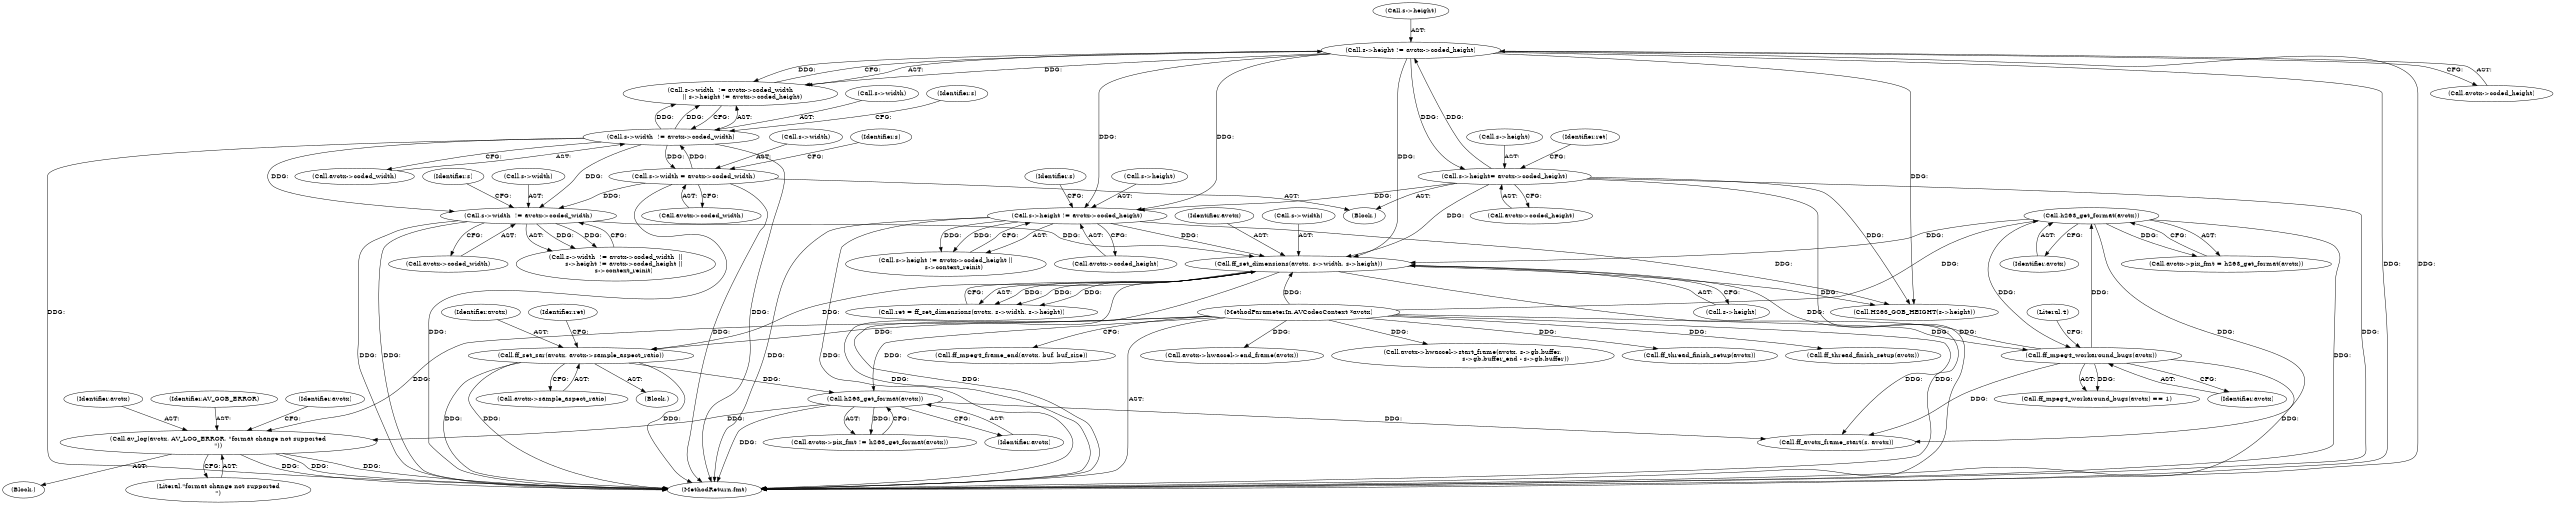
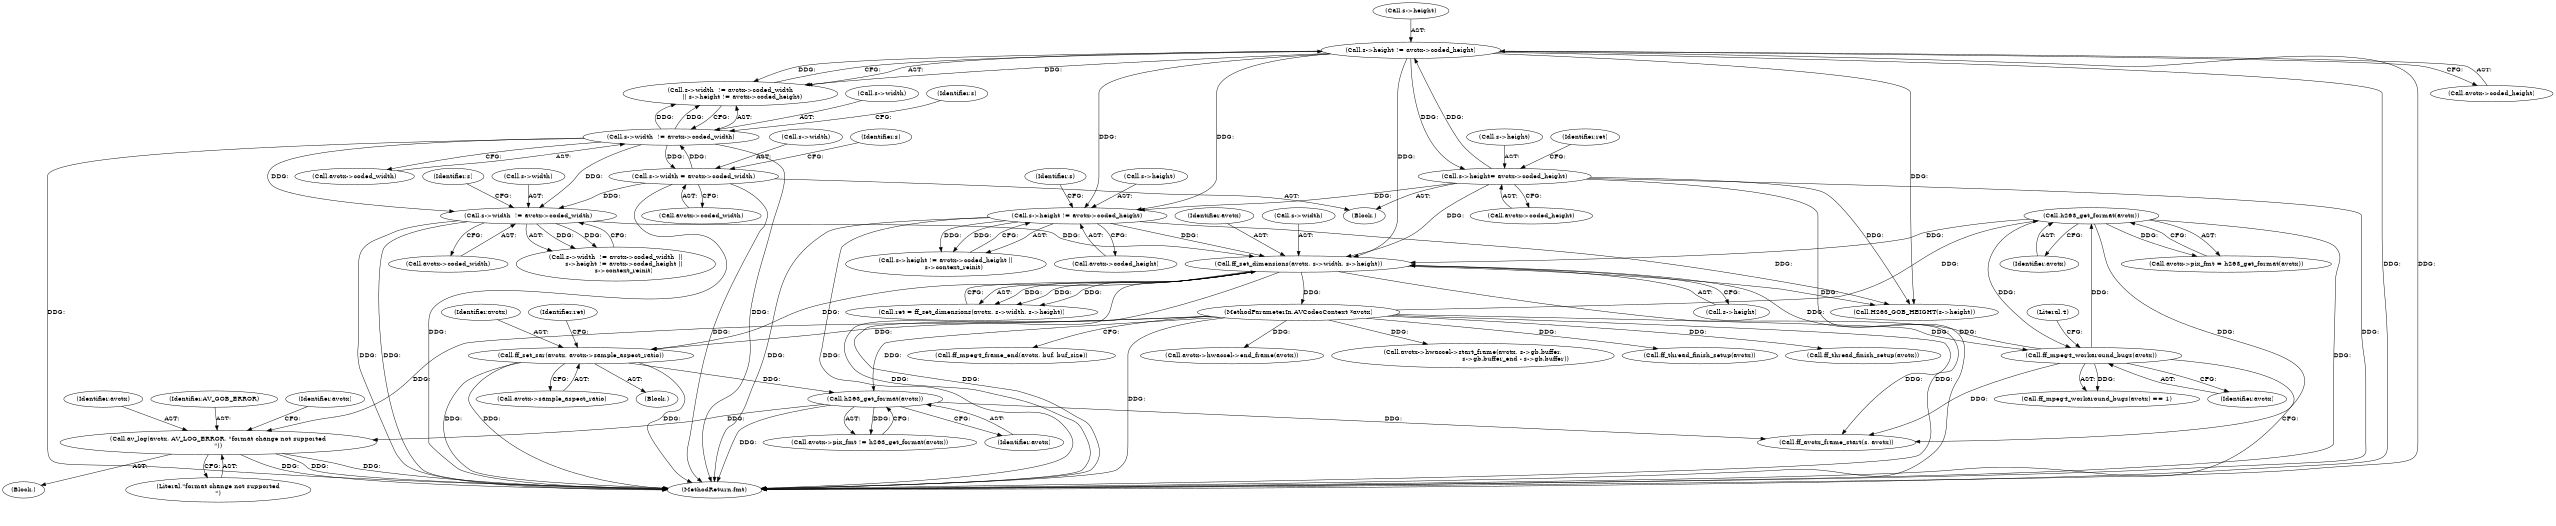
edge "(MethodParameterIn,AVCodecContext *avctx)" -> "(Call,ff_set_dimensions(avctx, s->width, s->height))": reversed
edge "(MethodParameterIn,AVCodecContext *avctx)" -> "(MethodReturn,fmt)": label "AST: " -> "DDG: "
edge "(Call,ff_mpeg4_workaround_bugs(avctx))" -> "(MethodReturn,fmt)": label "DDG: " -> "CFG: "
